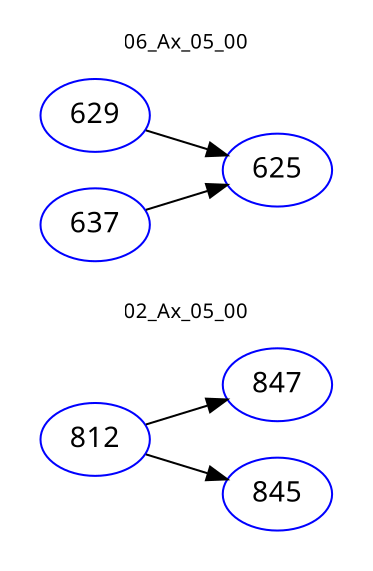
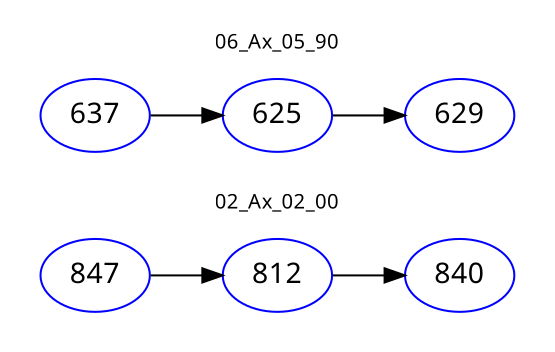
cluster "06_Ax_05_00": label "06_Ax_05_00" -> "06_Ax_05_90"
edge "629" -> "625": reversed
cluster "02_Ax_05_00": label "02_Ax_05_00" -> "02_Ax_02_00"
edge "812" -> "847": reversed
node "845": label "845" -> "840"
